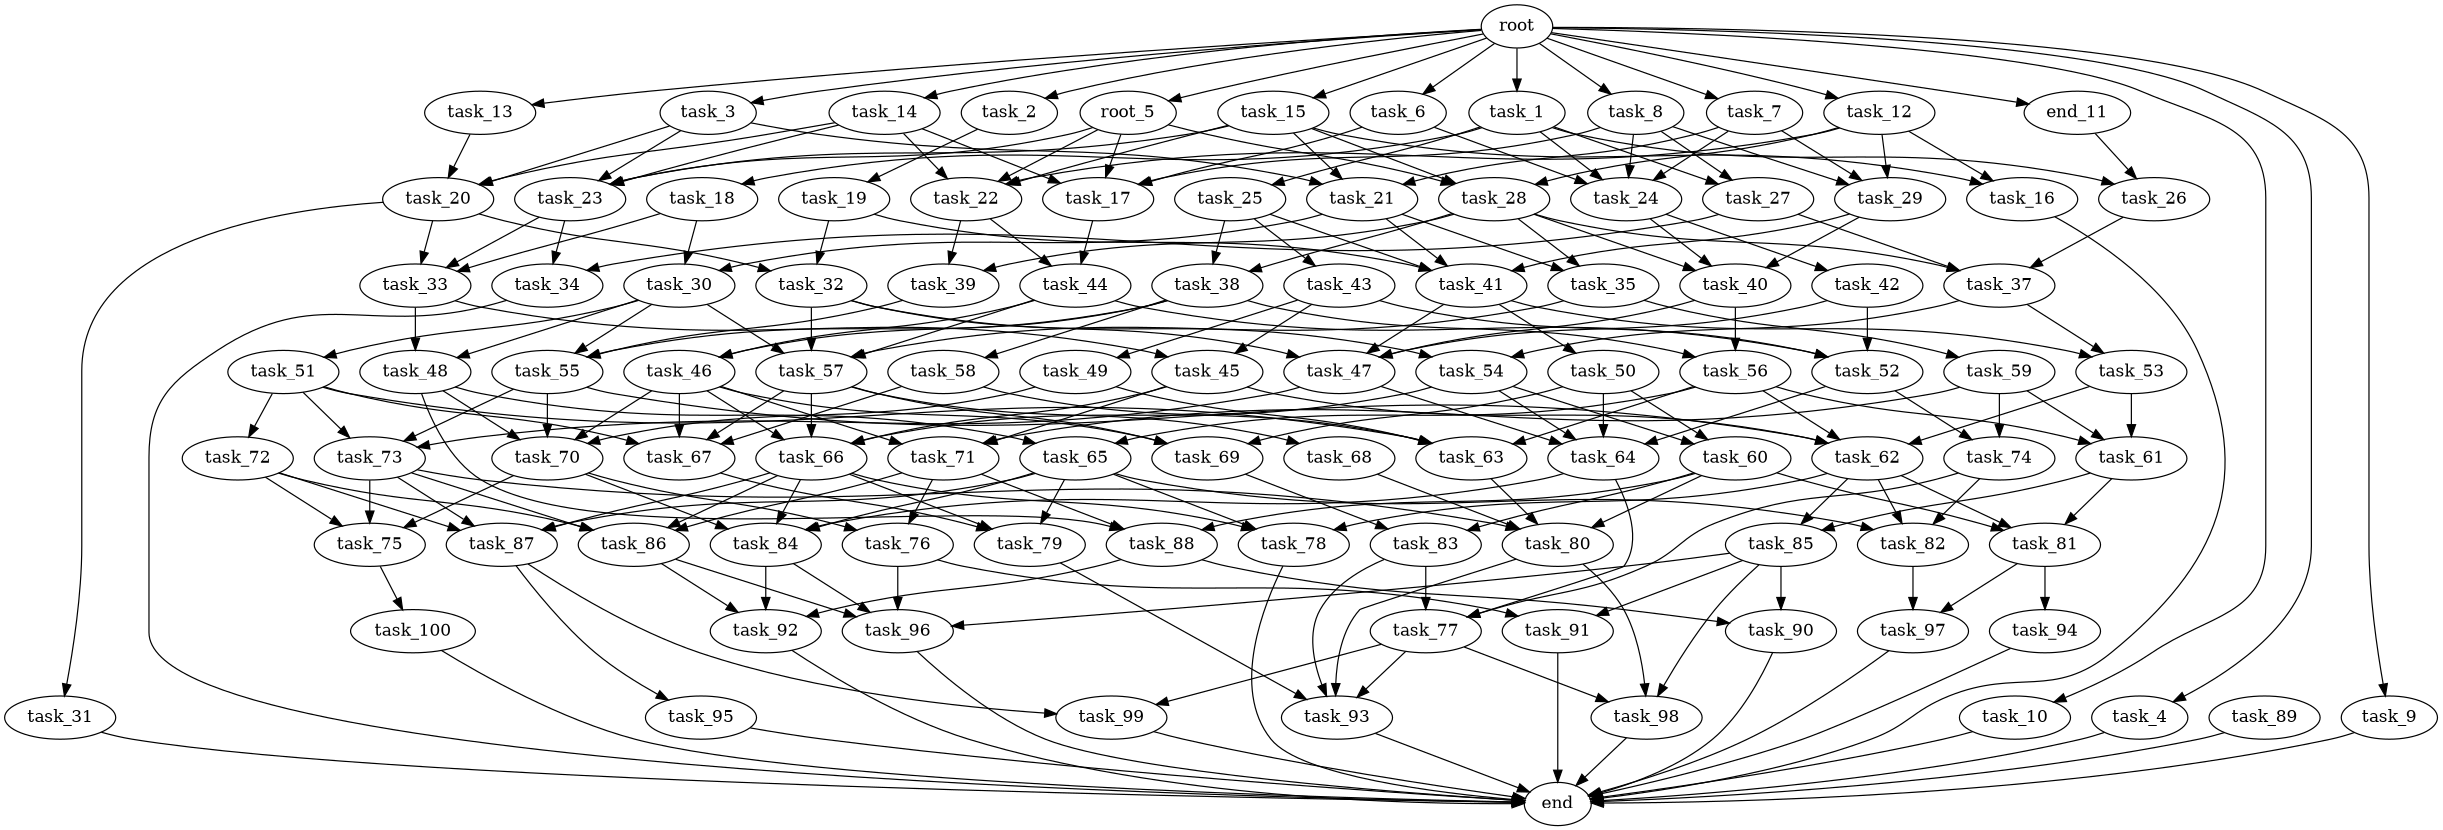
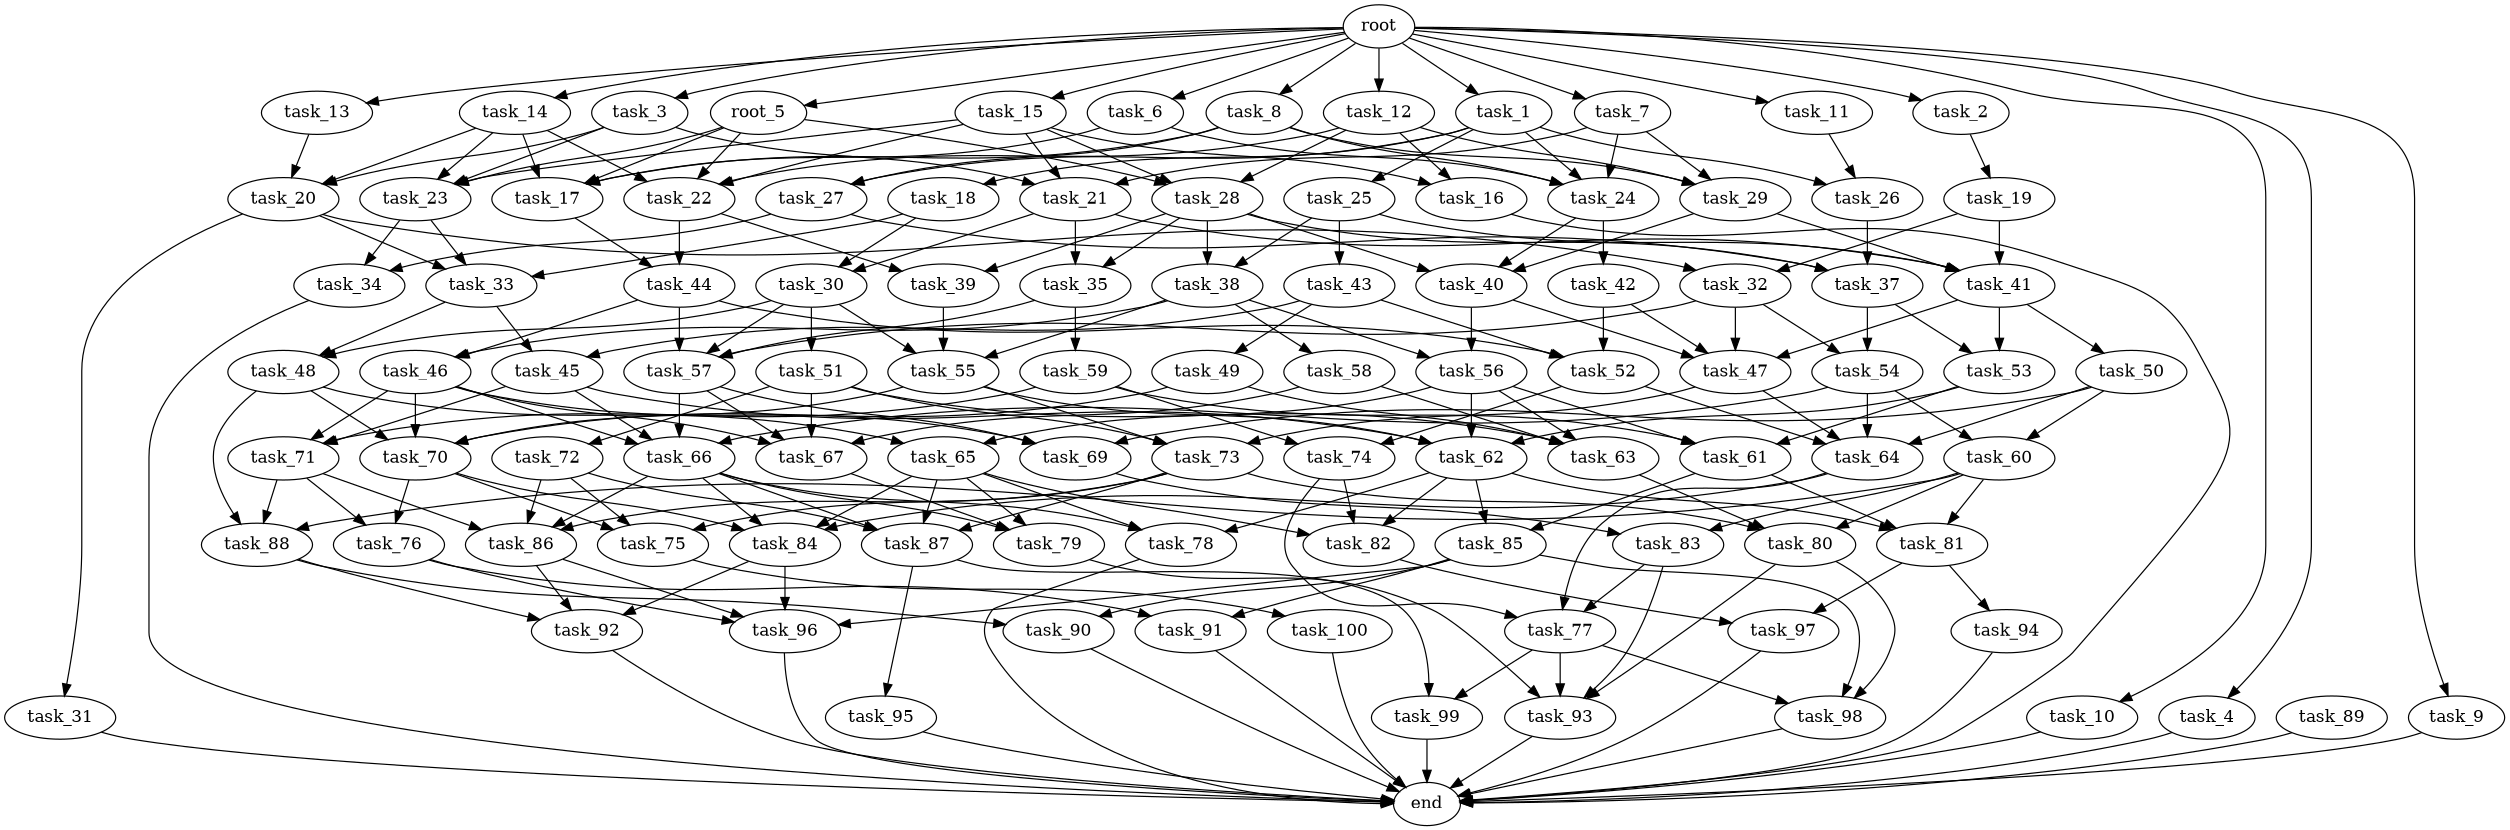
node "end_11": label "end_11" -> "task_11"
node "task_68": removed
